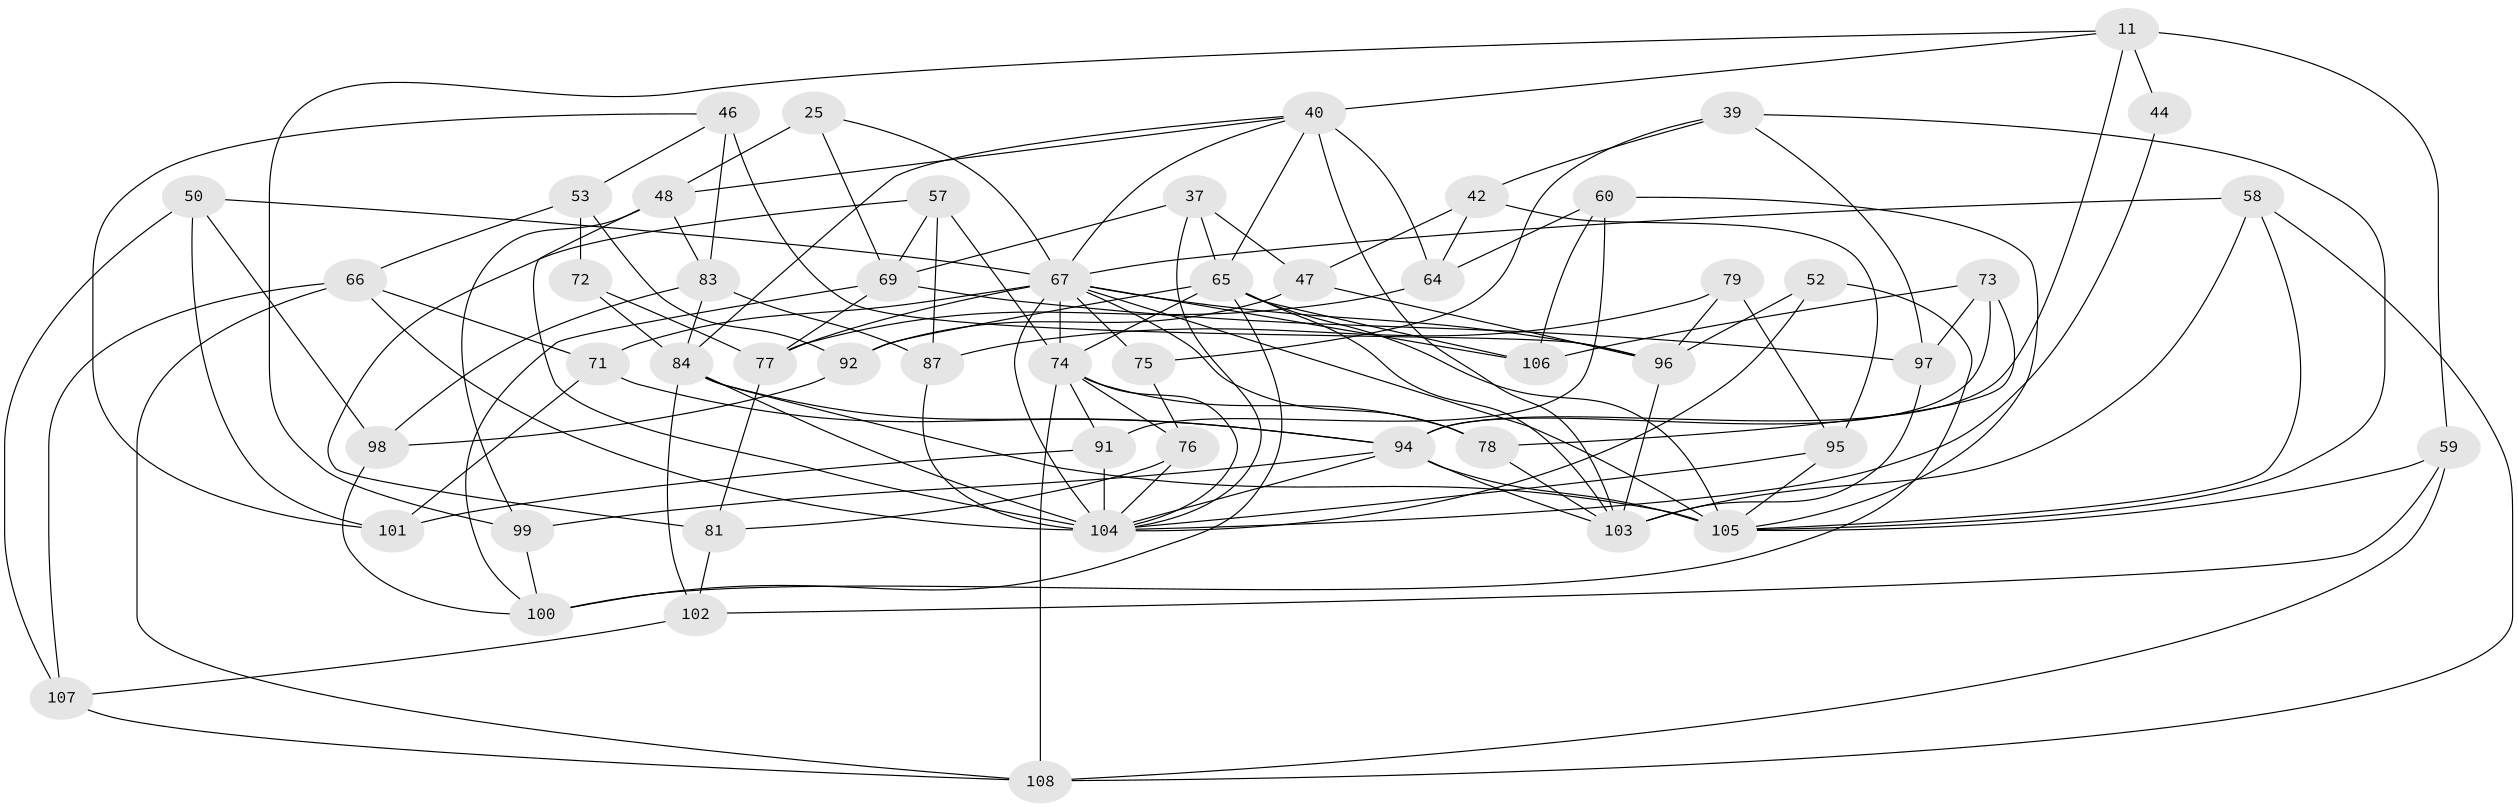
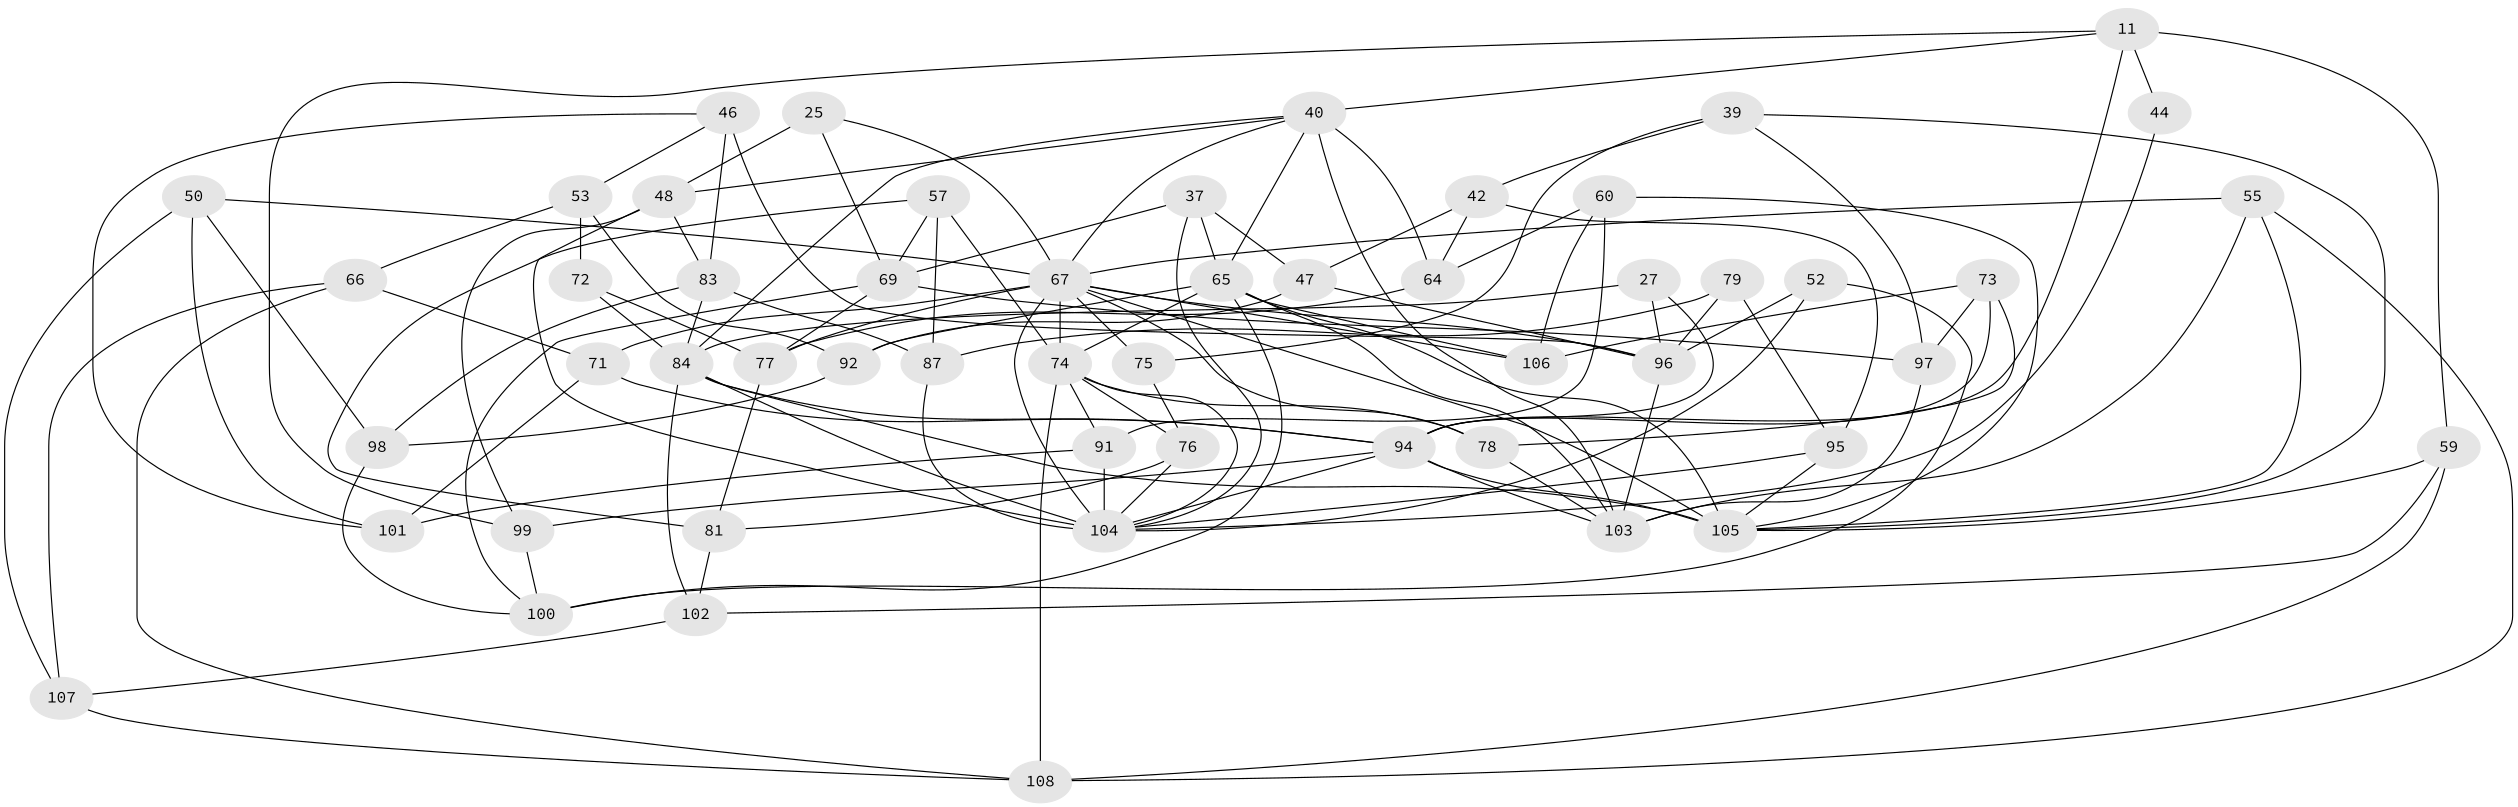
node "58": label "58" -> "55"
node "27": added
edge "66" -- "104": removed
